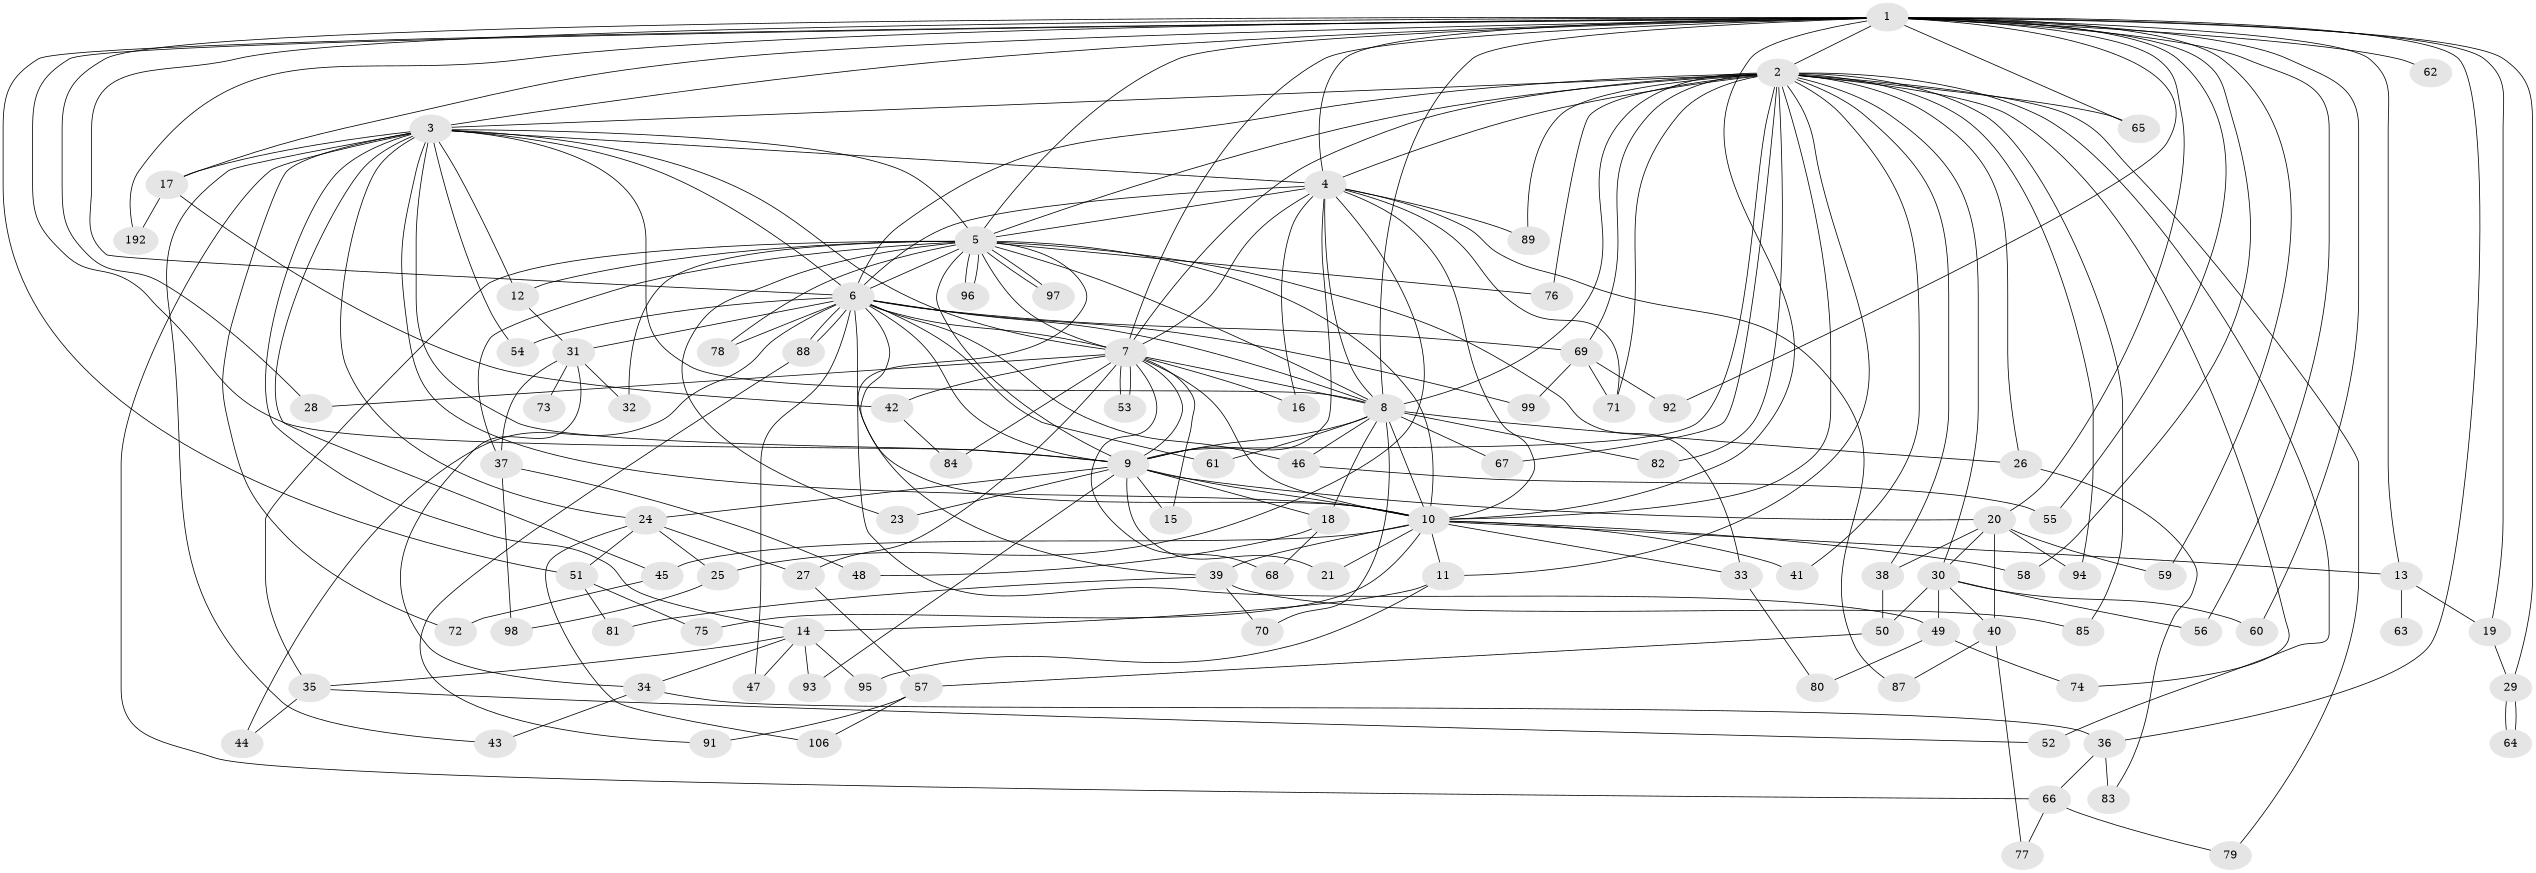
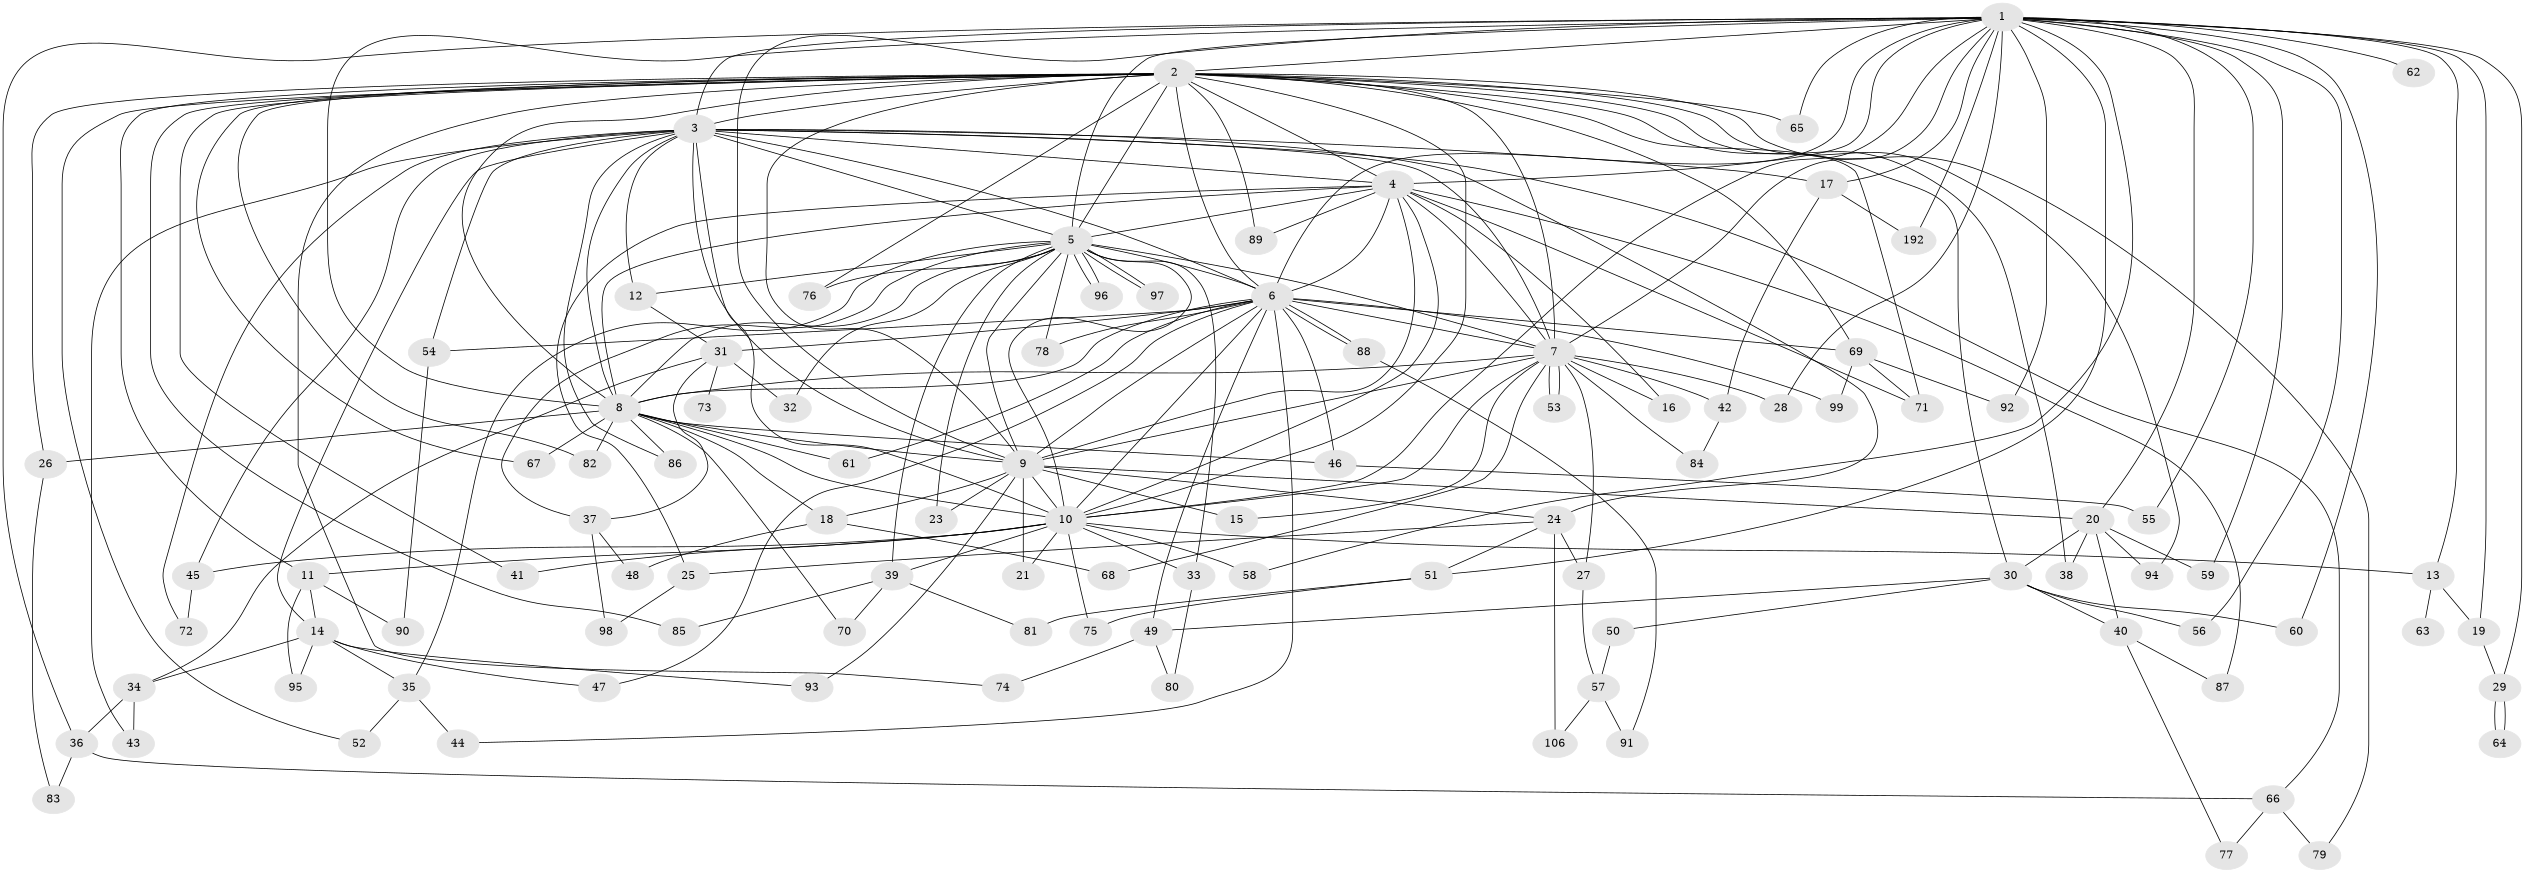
node "86": added
edge "38" -- "50": removed
node "90": added
